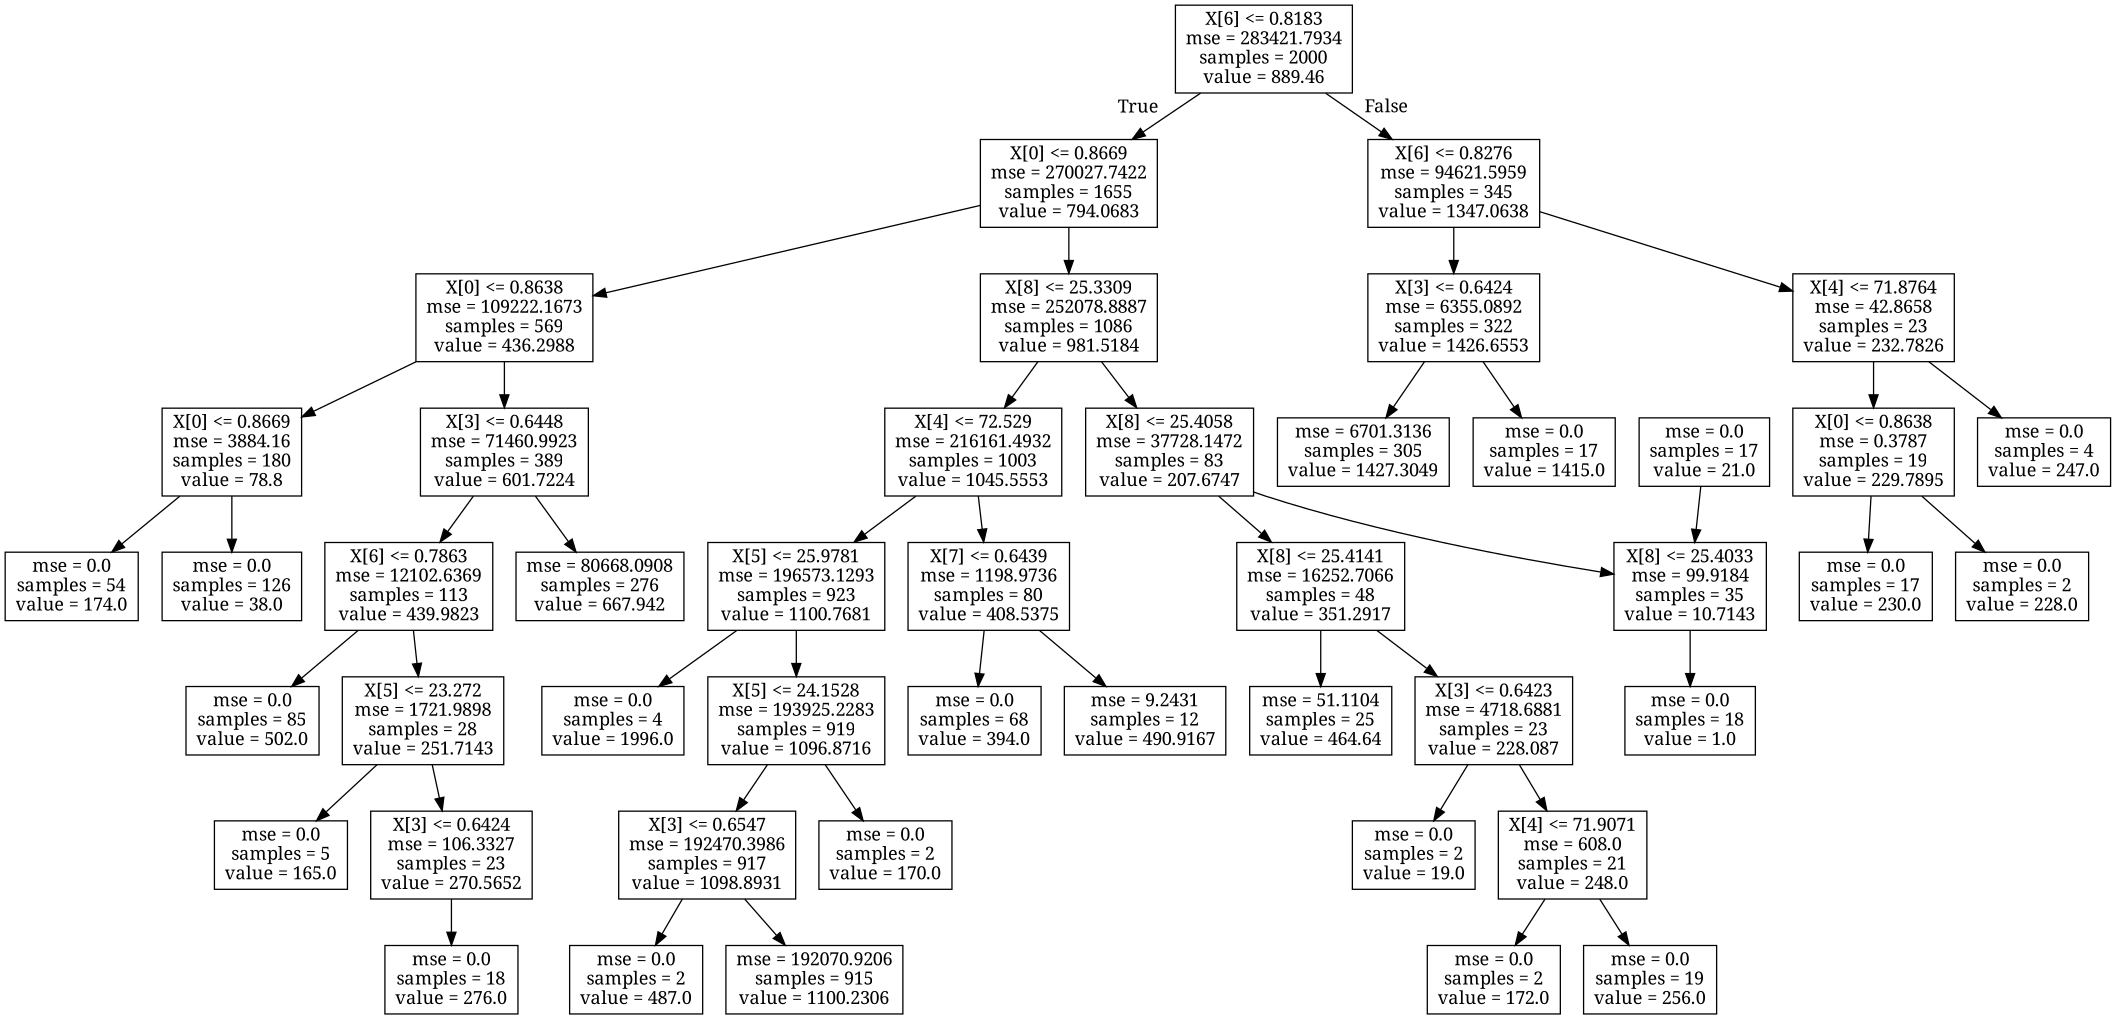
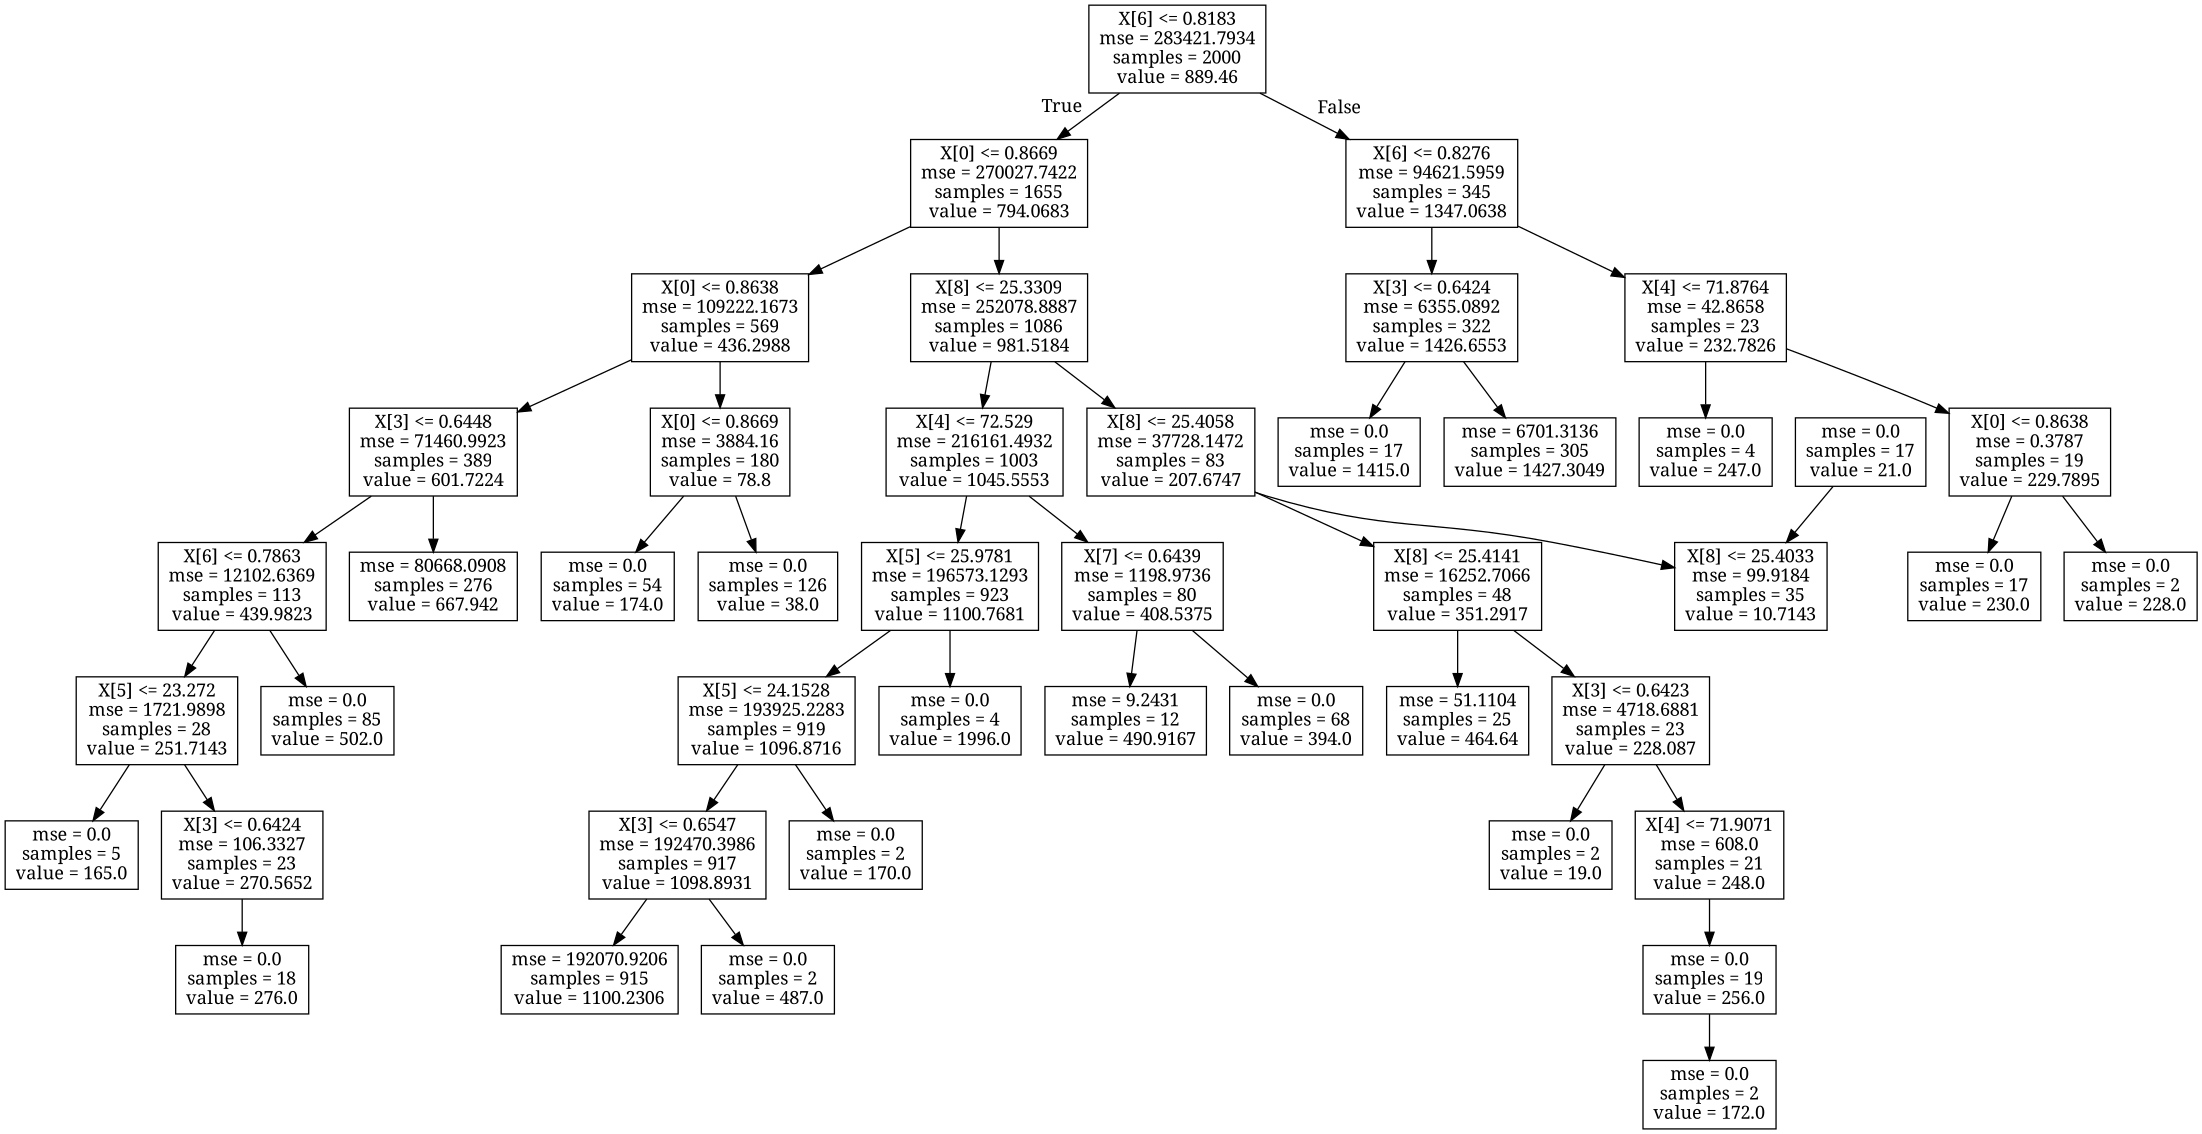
node "mse = 0.0 samples = 18 value = 1.0": removed
edge "X[4] <= 71.9071 mse = 608.0 samples = 21 value = 248.0" -> "mse = 0.0 samples = 2 value = 172.0": now "mse = 0.0 samples = 19 value = 256.0" -> "mse = 0.0 samples = 2 value = 172.0"
